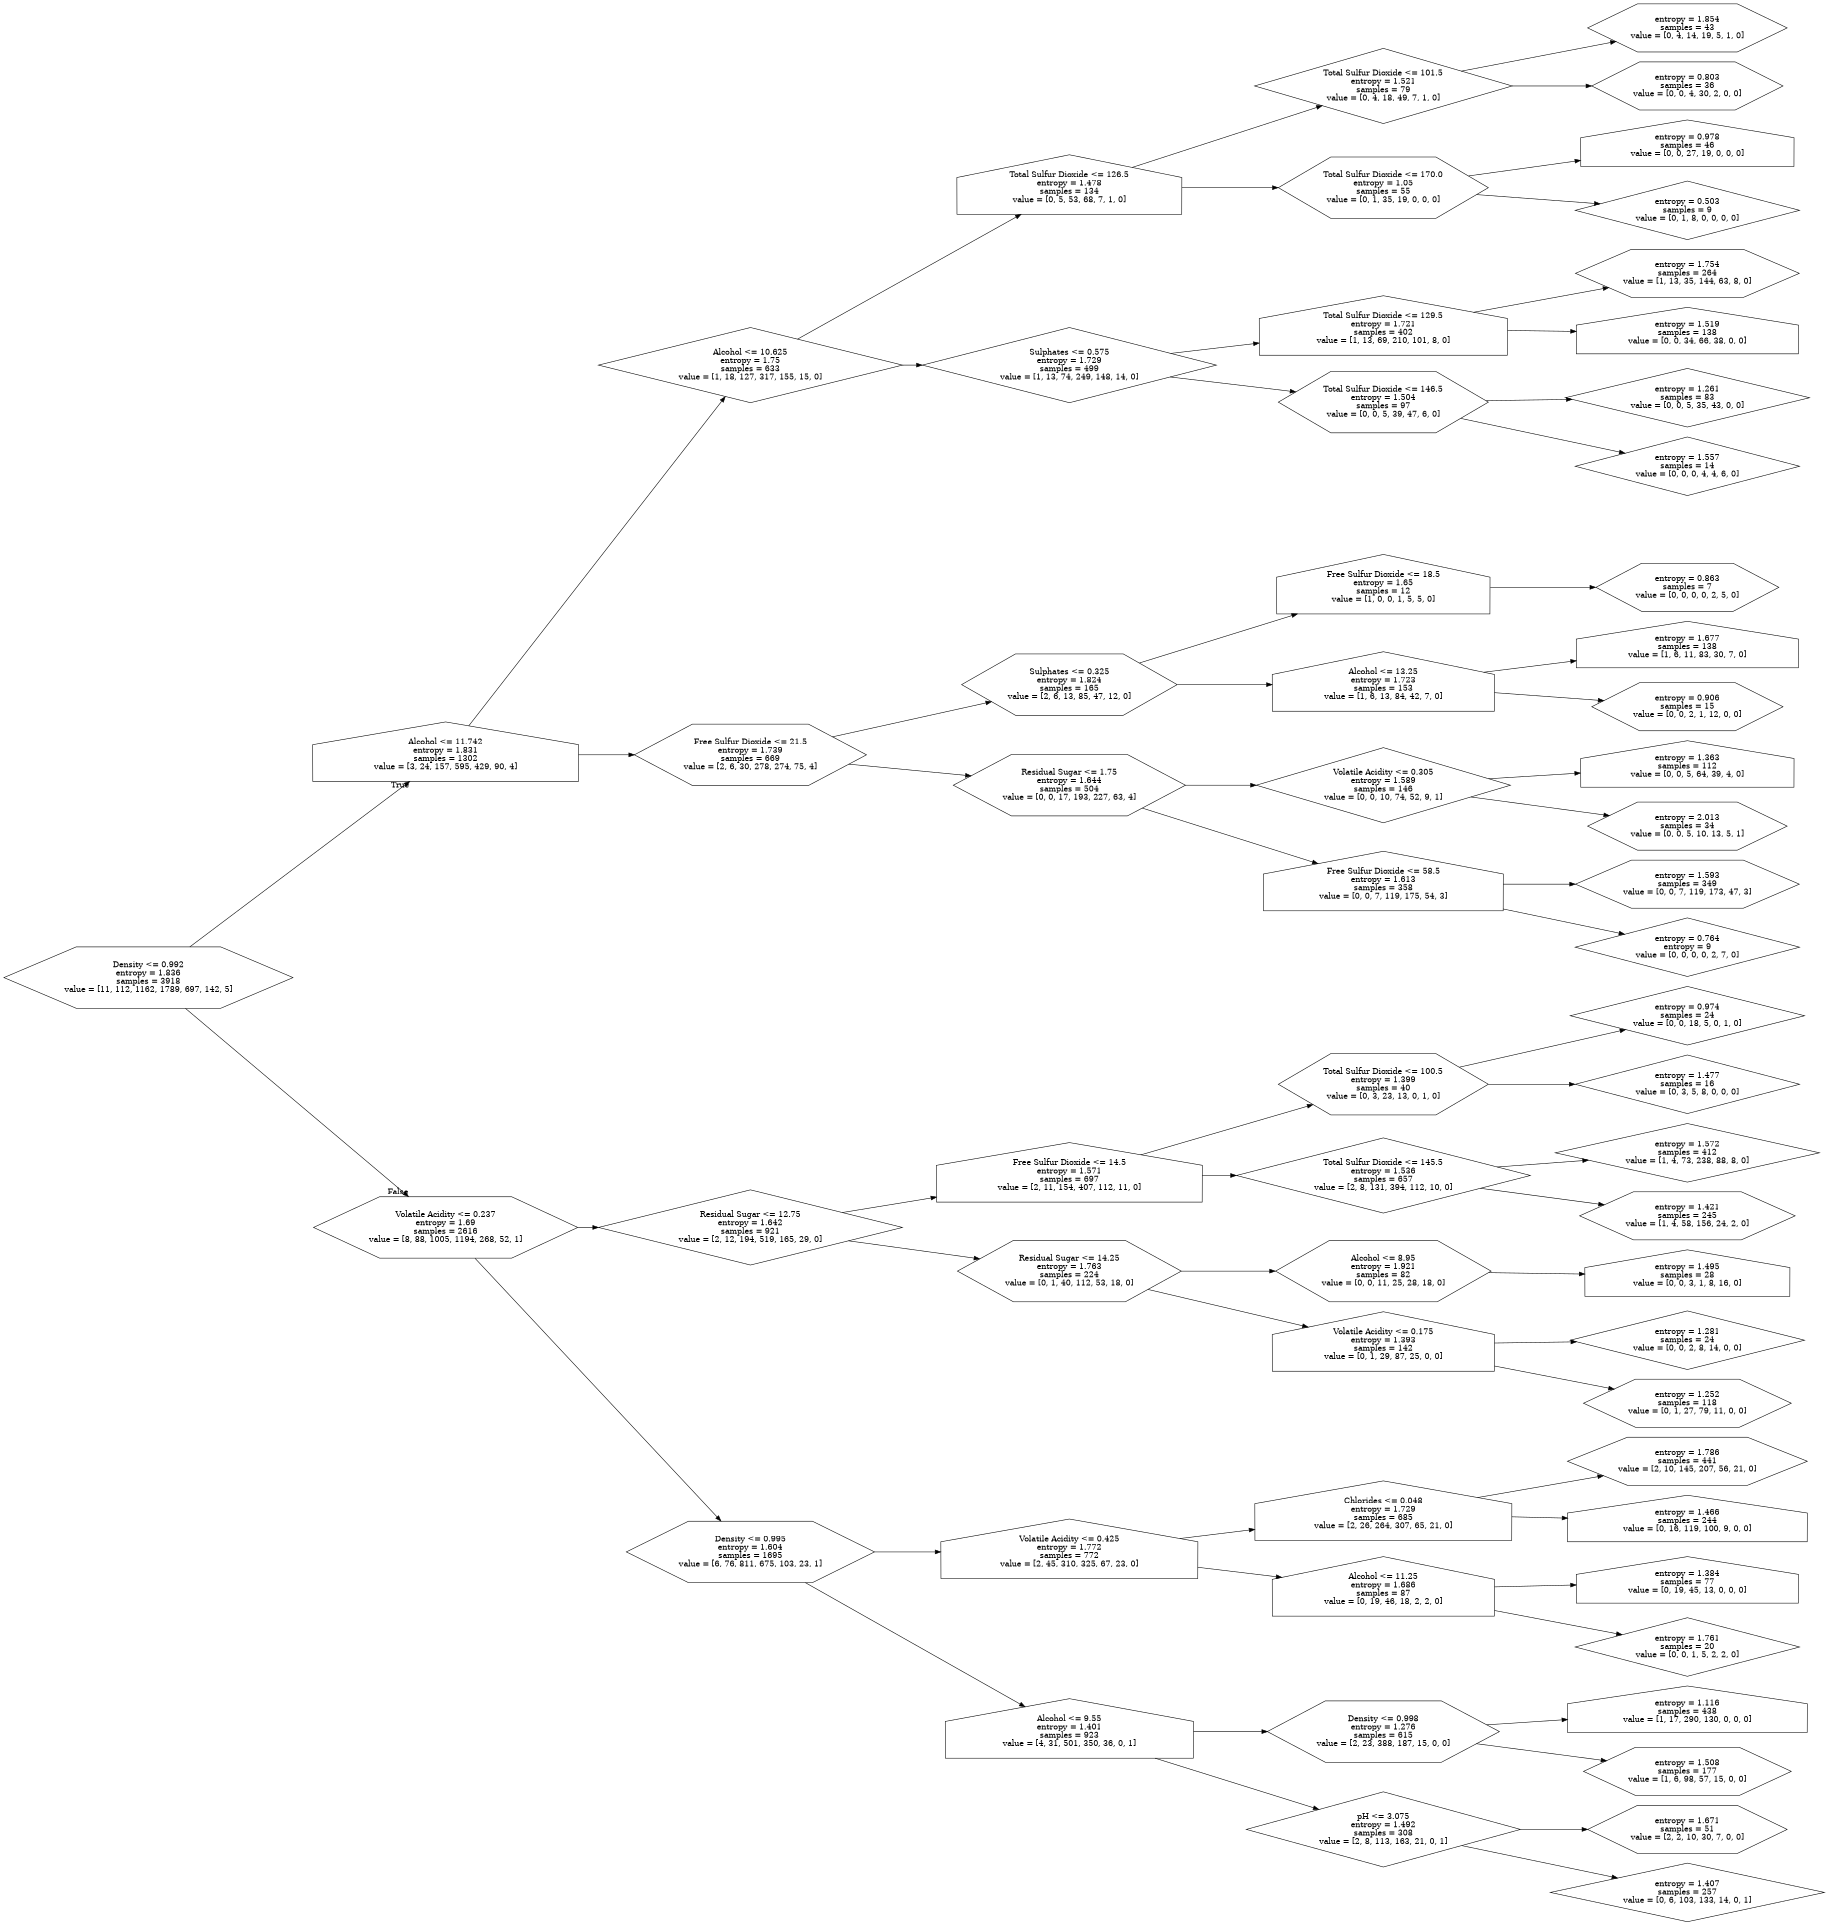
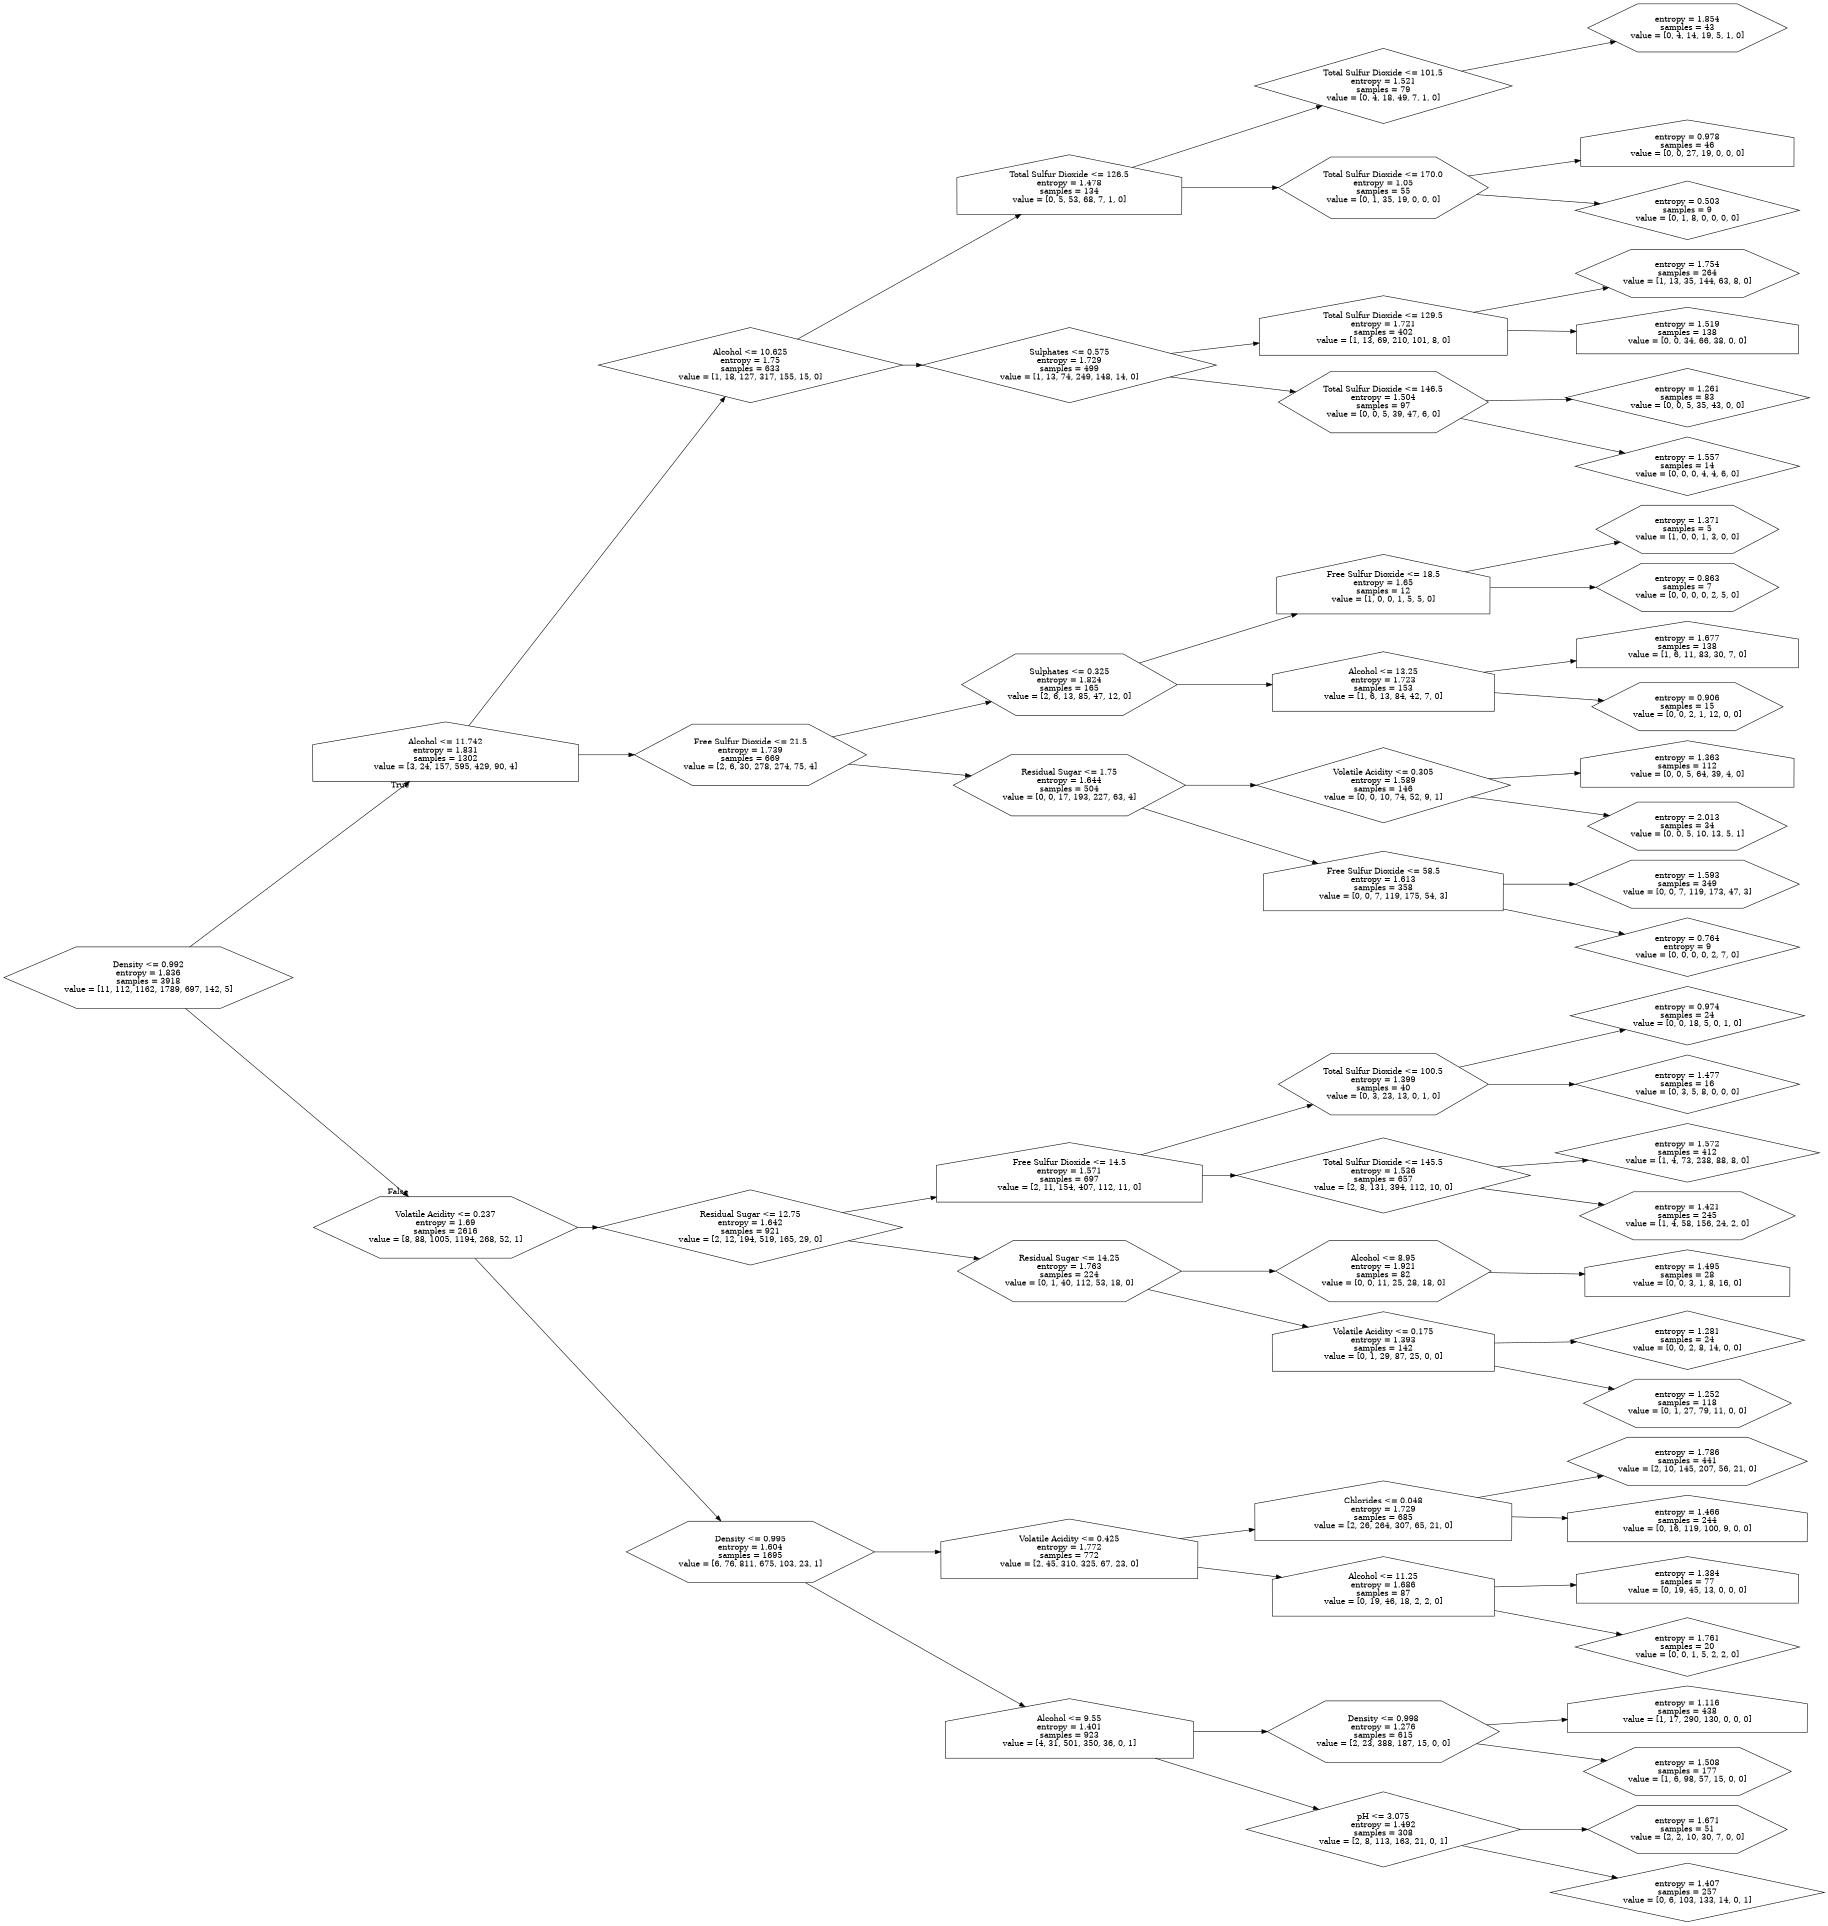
node "entropy = 0.803 samples = 36 value = [0, 0, 4, 30, 2, 0, 0]": removed
node "entropy = 1.371 samples = 5 value = [1, 0, 0, 1, 3, 0, 0]": added
